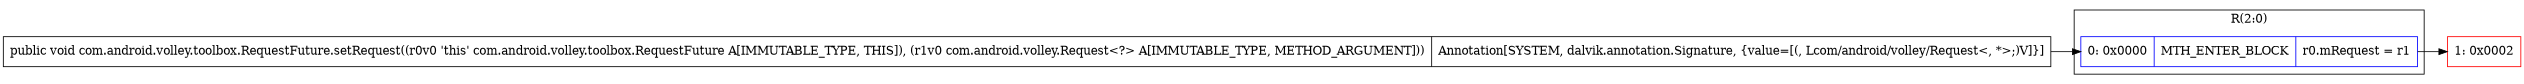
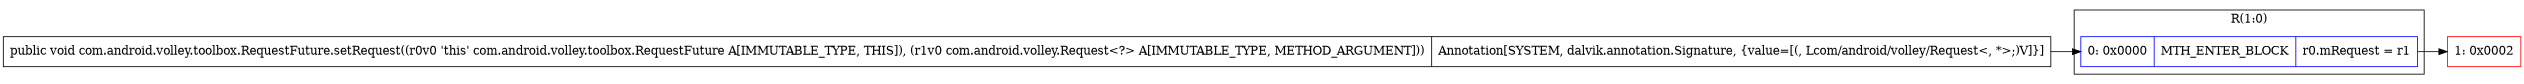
cluster "R(2:0)": label "R(2:0)" -> "R(1:0)"
